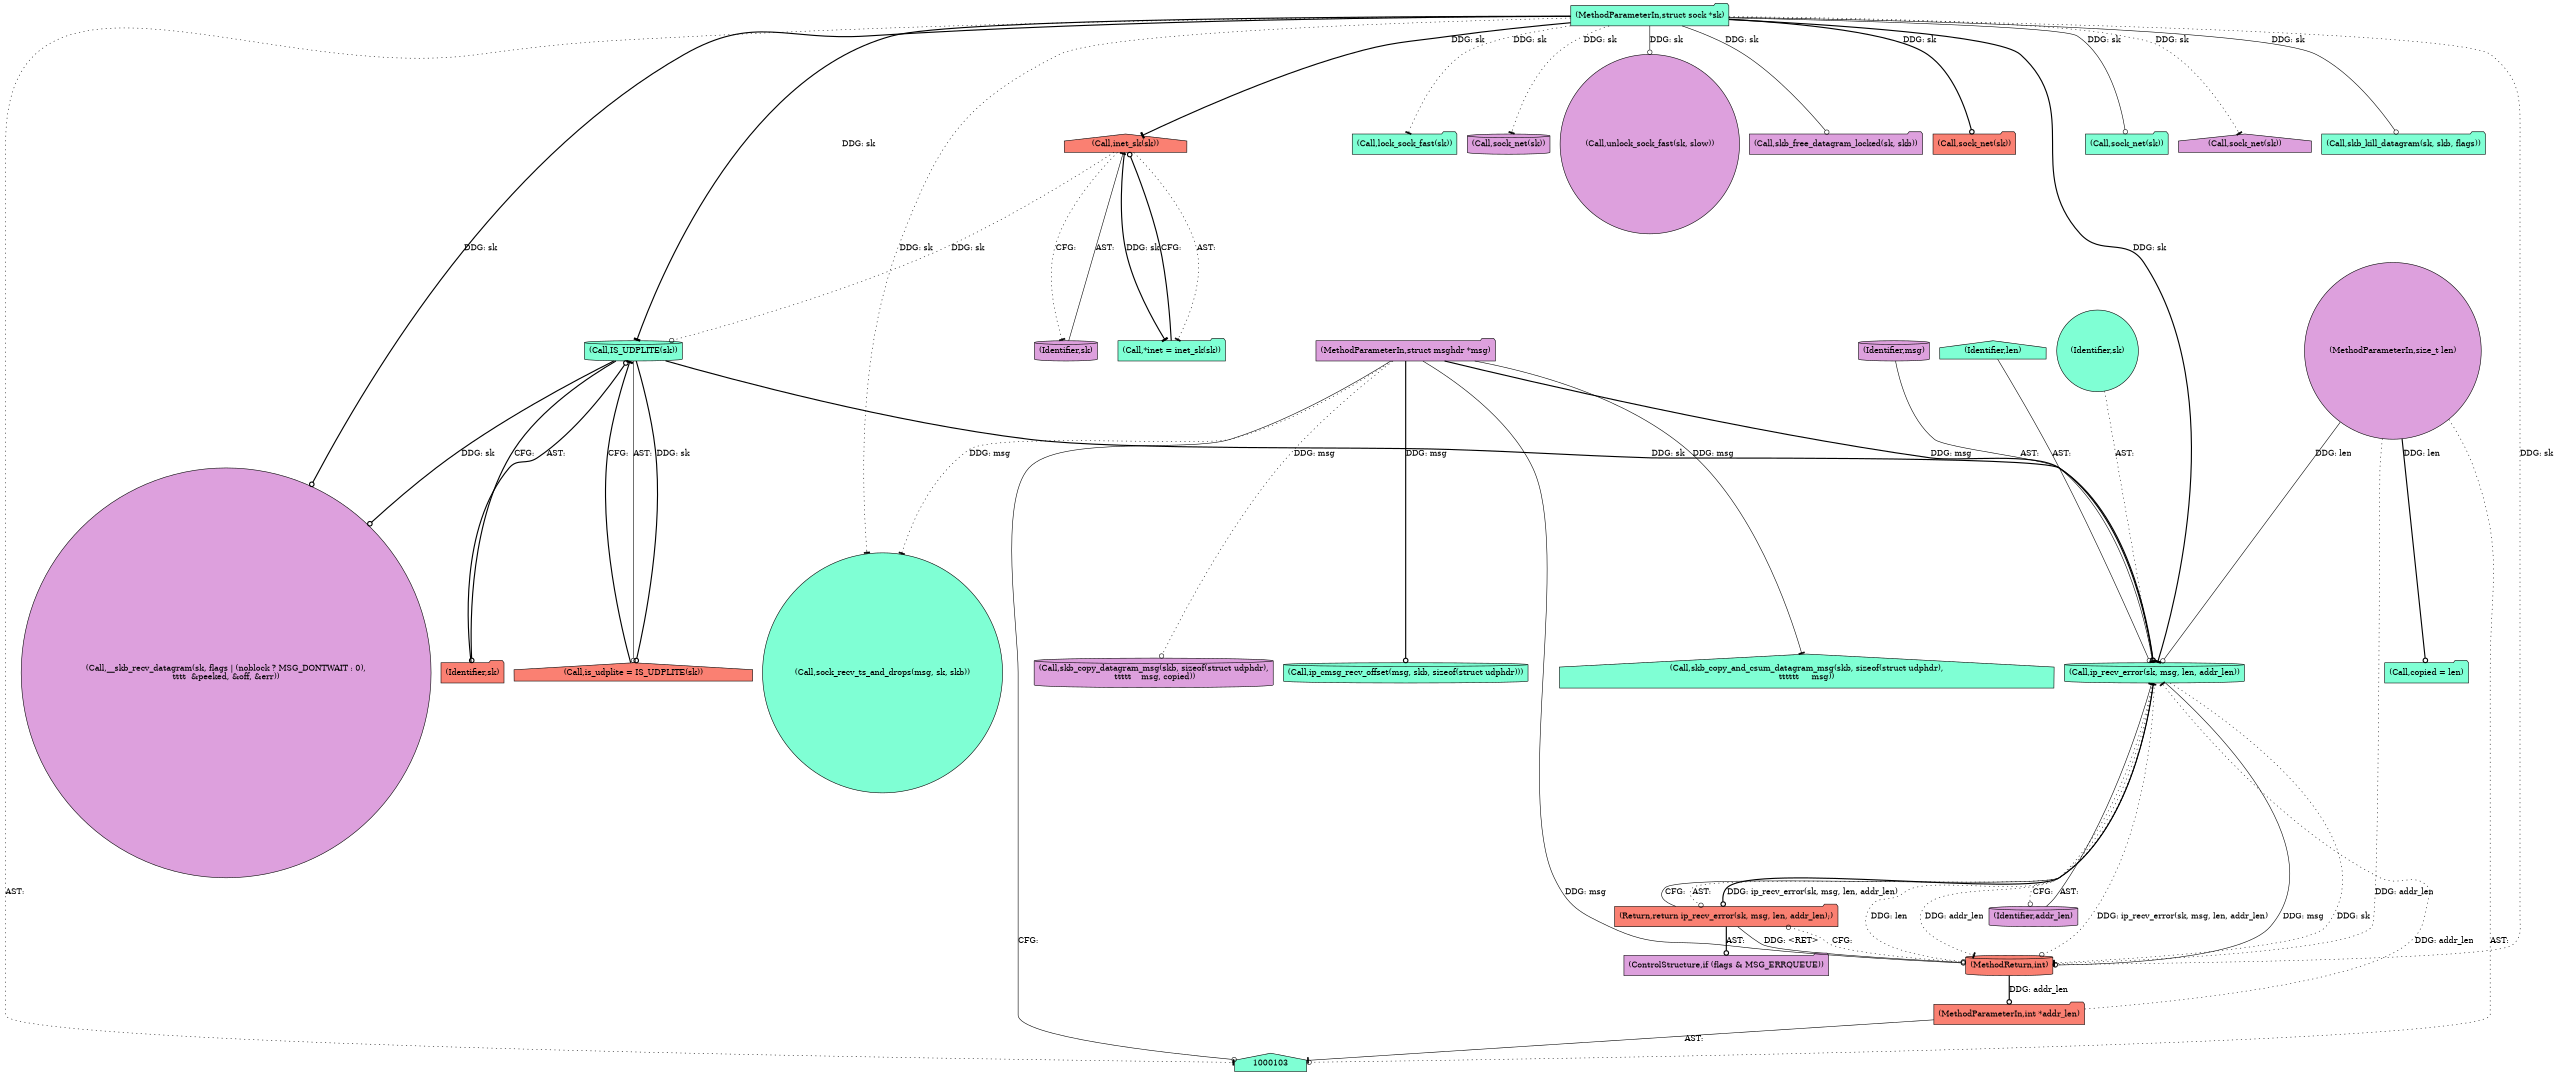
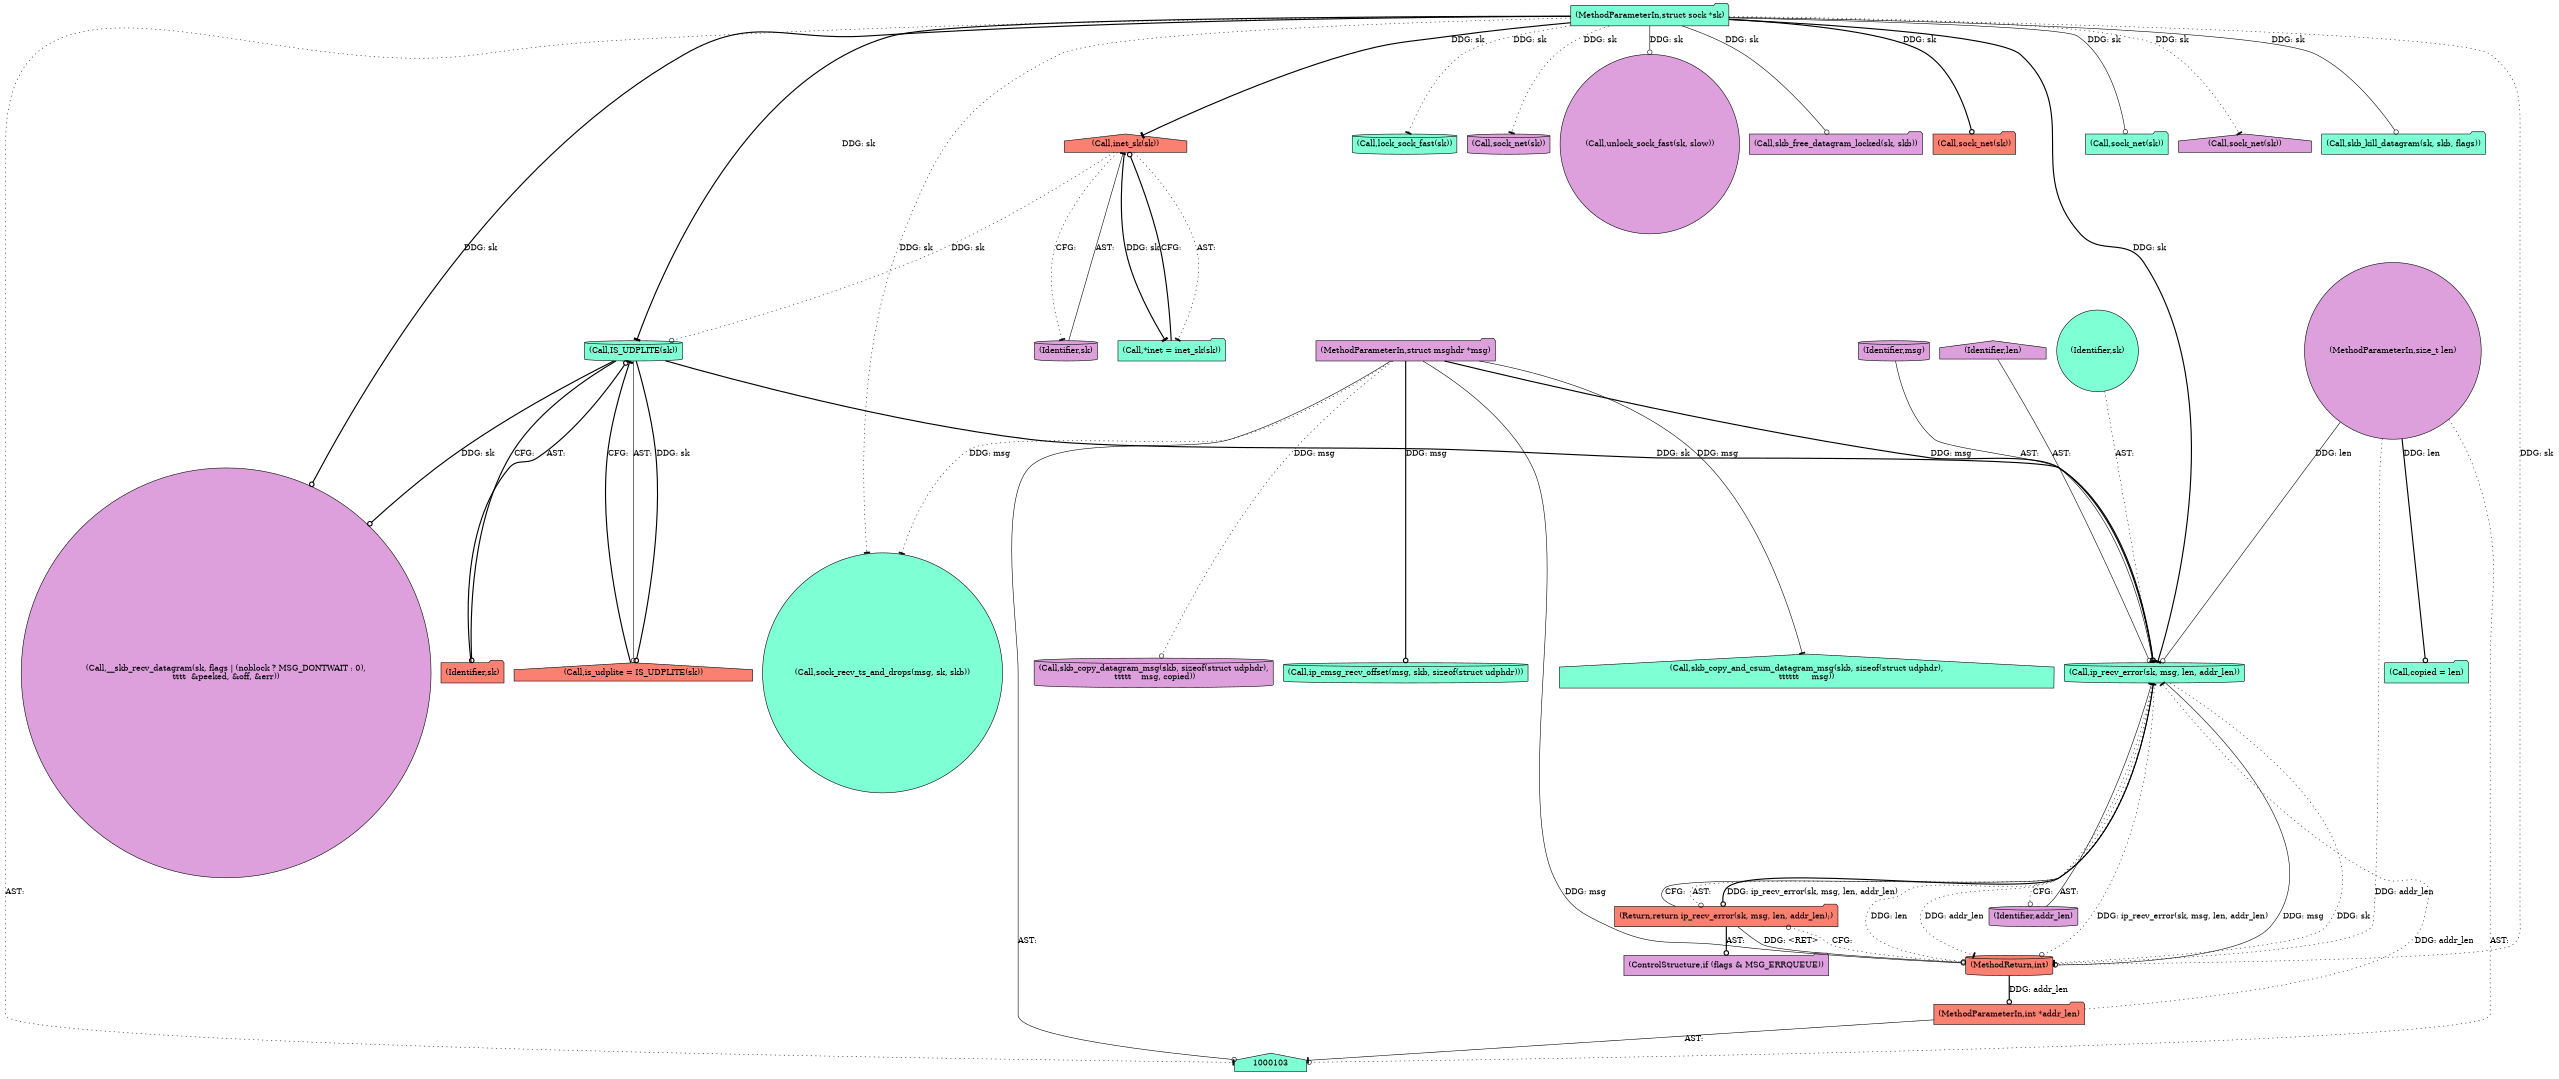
node "(Call,lock_sock_fast(sk))": shape folder -> cylinder
node "(Identifier,len)": fillcolor aquamarine -> plum
edge "(MethodParameterIn,struct msghdr *msg)" -> "1000103": label "CFG: " -> "AST: "
